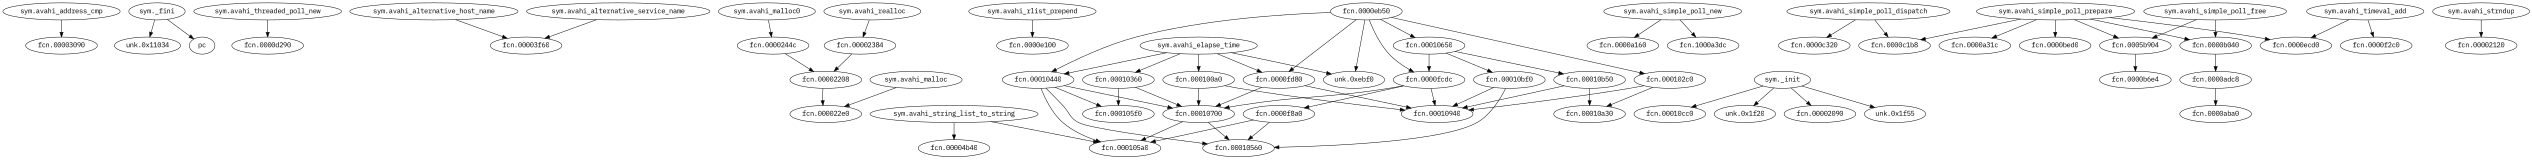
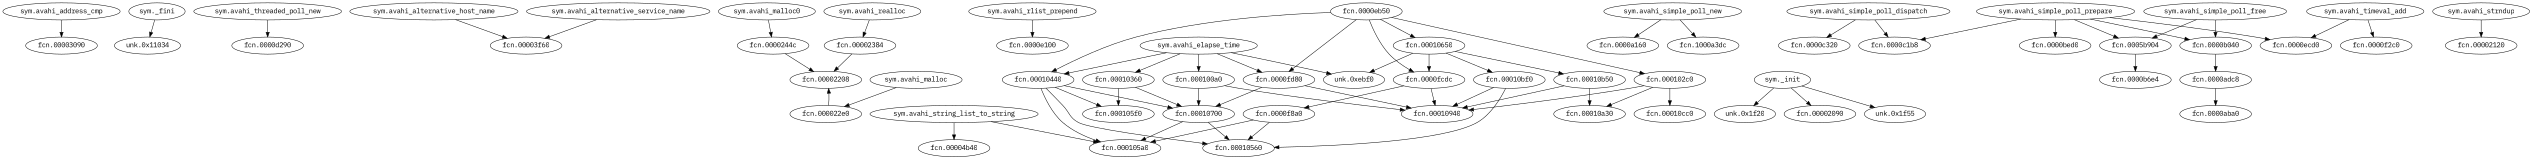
edge "fcn.0000eb50" -> "unk.0xebf0": now "fcn.00010650" -> "unk.0xebf0"
node "pc": removed
node "fcn.0000a31c": removed
edge "fcn.00002208" -> "fcn.000022e0": reversed
edge "fcn.0000fcdc" -> "fcn.00010700": removed
edge "sym._init" -> "fcn.00010cc0": now "fcn.000102c0" -> "fcn.00010cc0"
